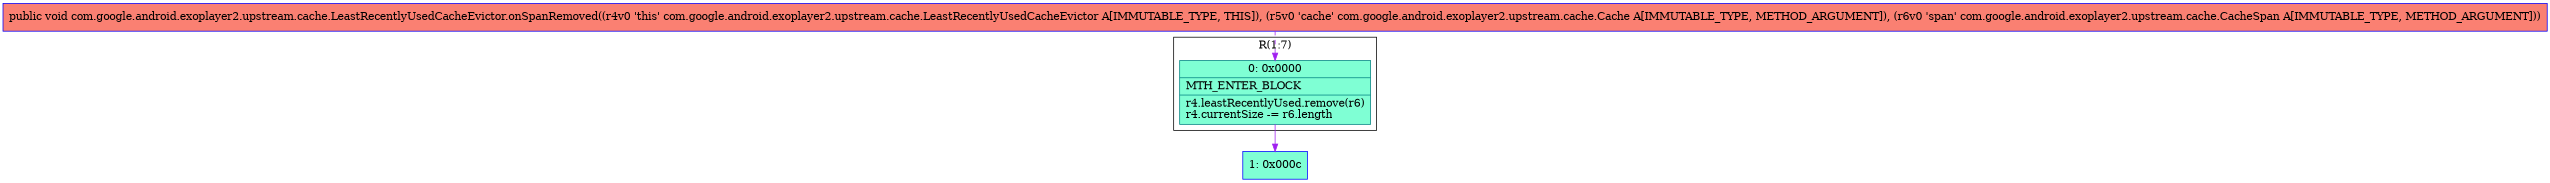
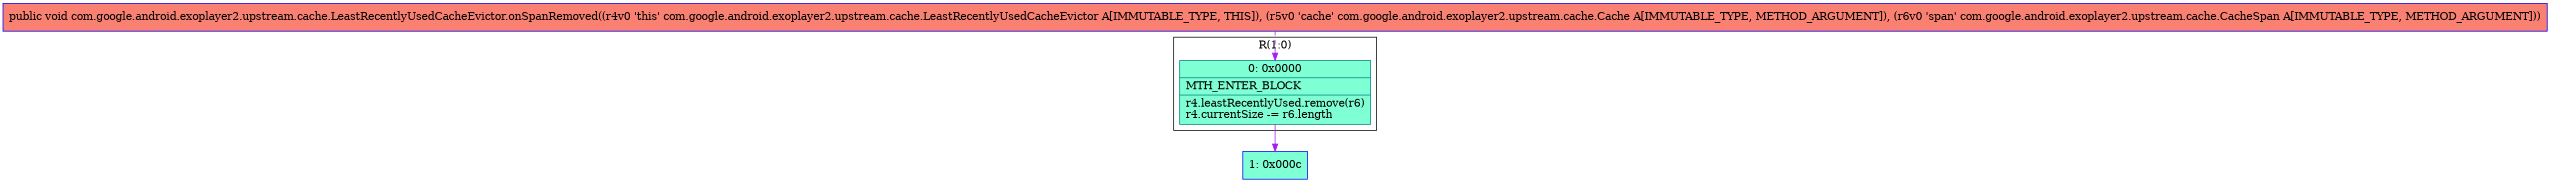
cluster "R(1:7)": label "R(1:7)" -> "R(1:0)"
